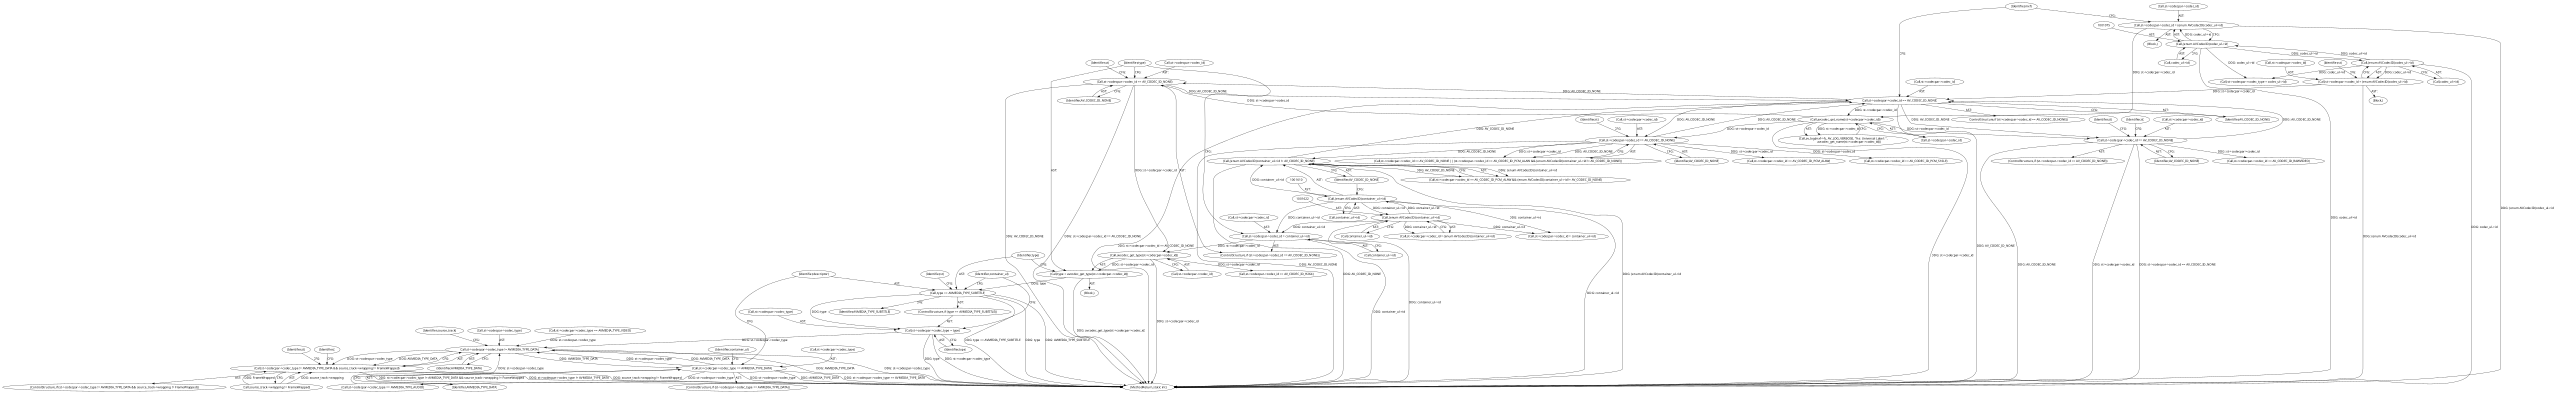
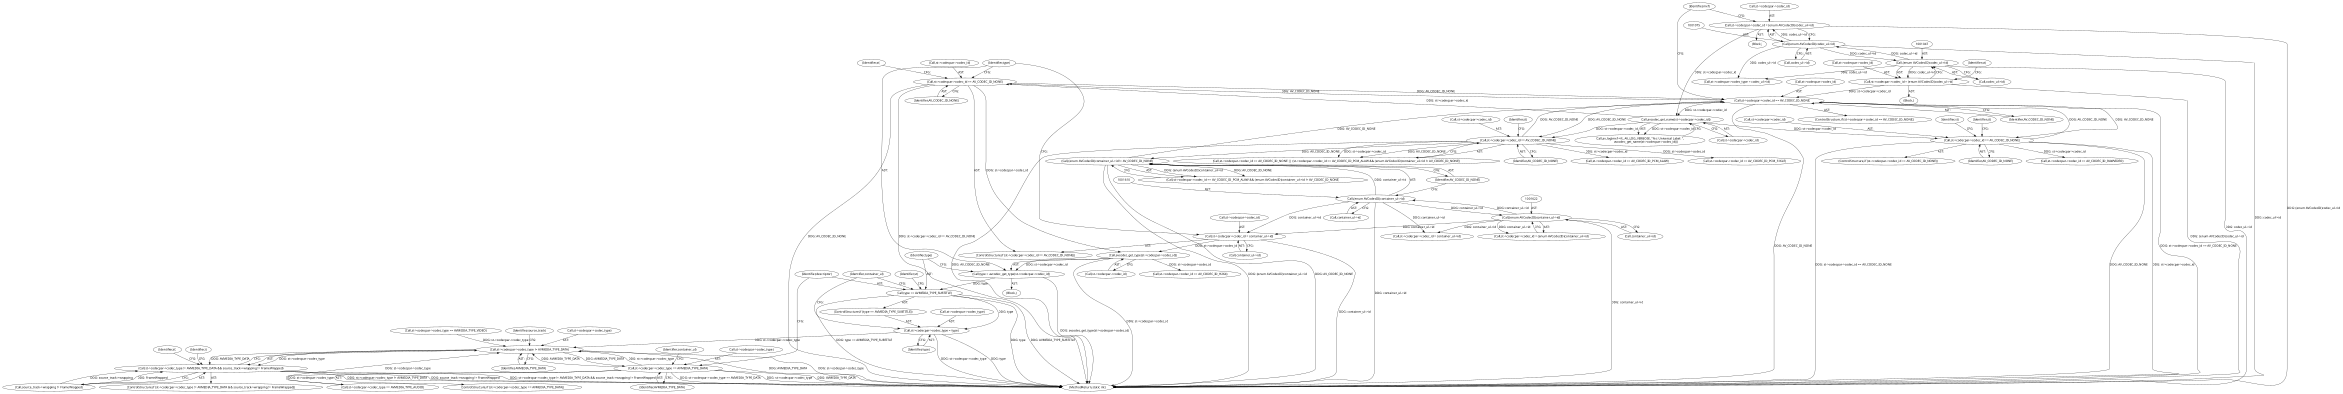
node "1001047": added
node "(Identifier,AVMEDIA_TYPE_SUBTITLE)": removed
edge "(Call,avcodec_get_name(st->codecpar->codec_id))" -> "(MethodReturn,static int)": removed, label "DDG: st->codecpar->codec_id"
